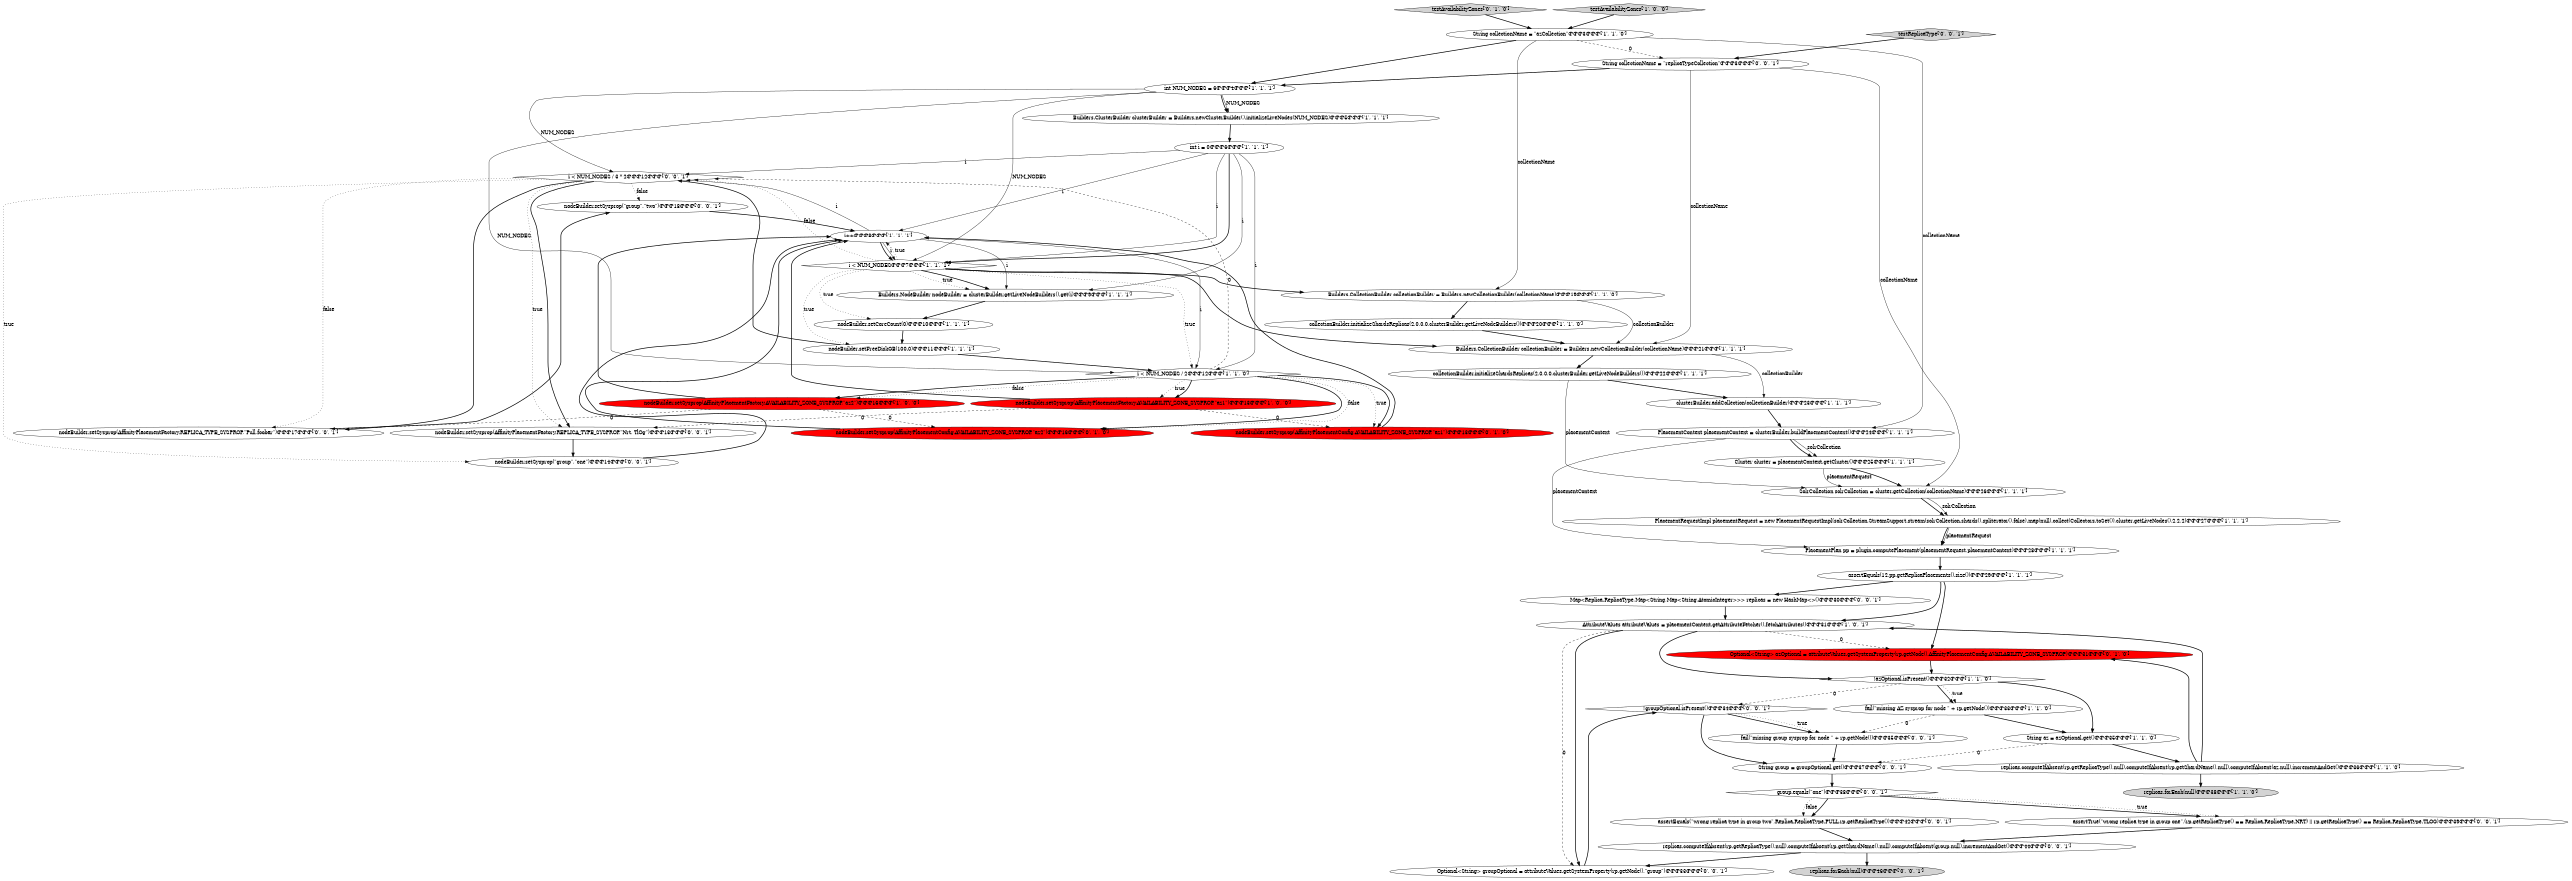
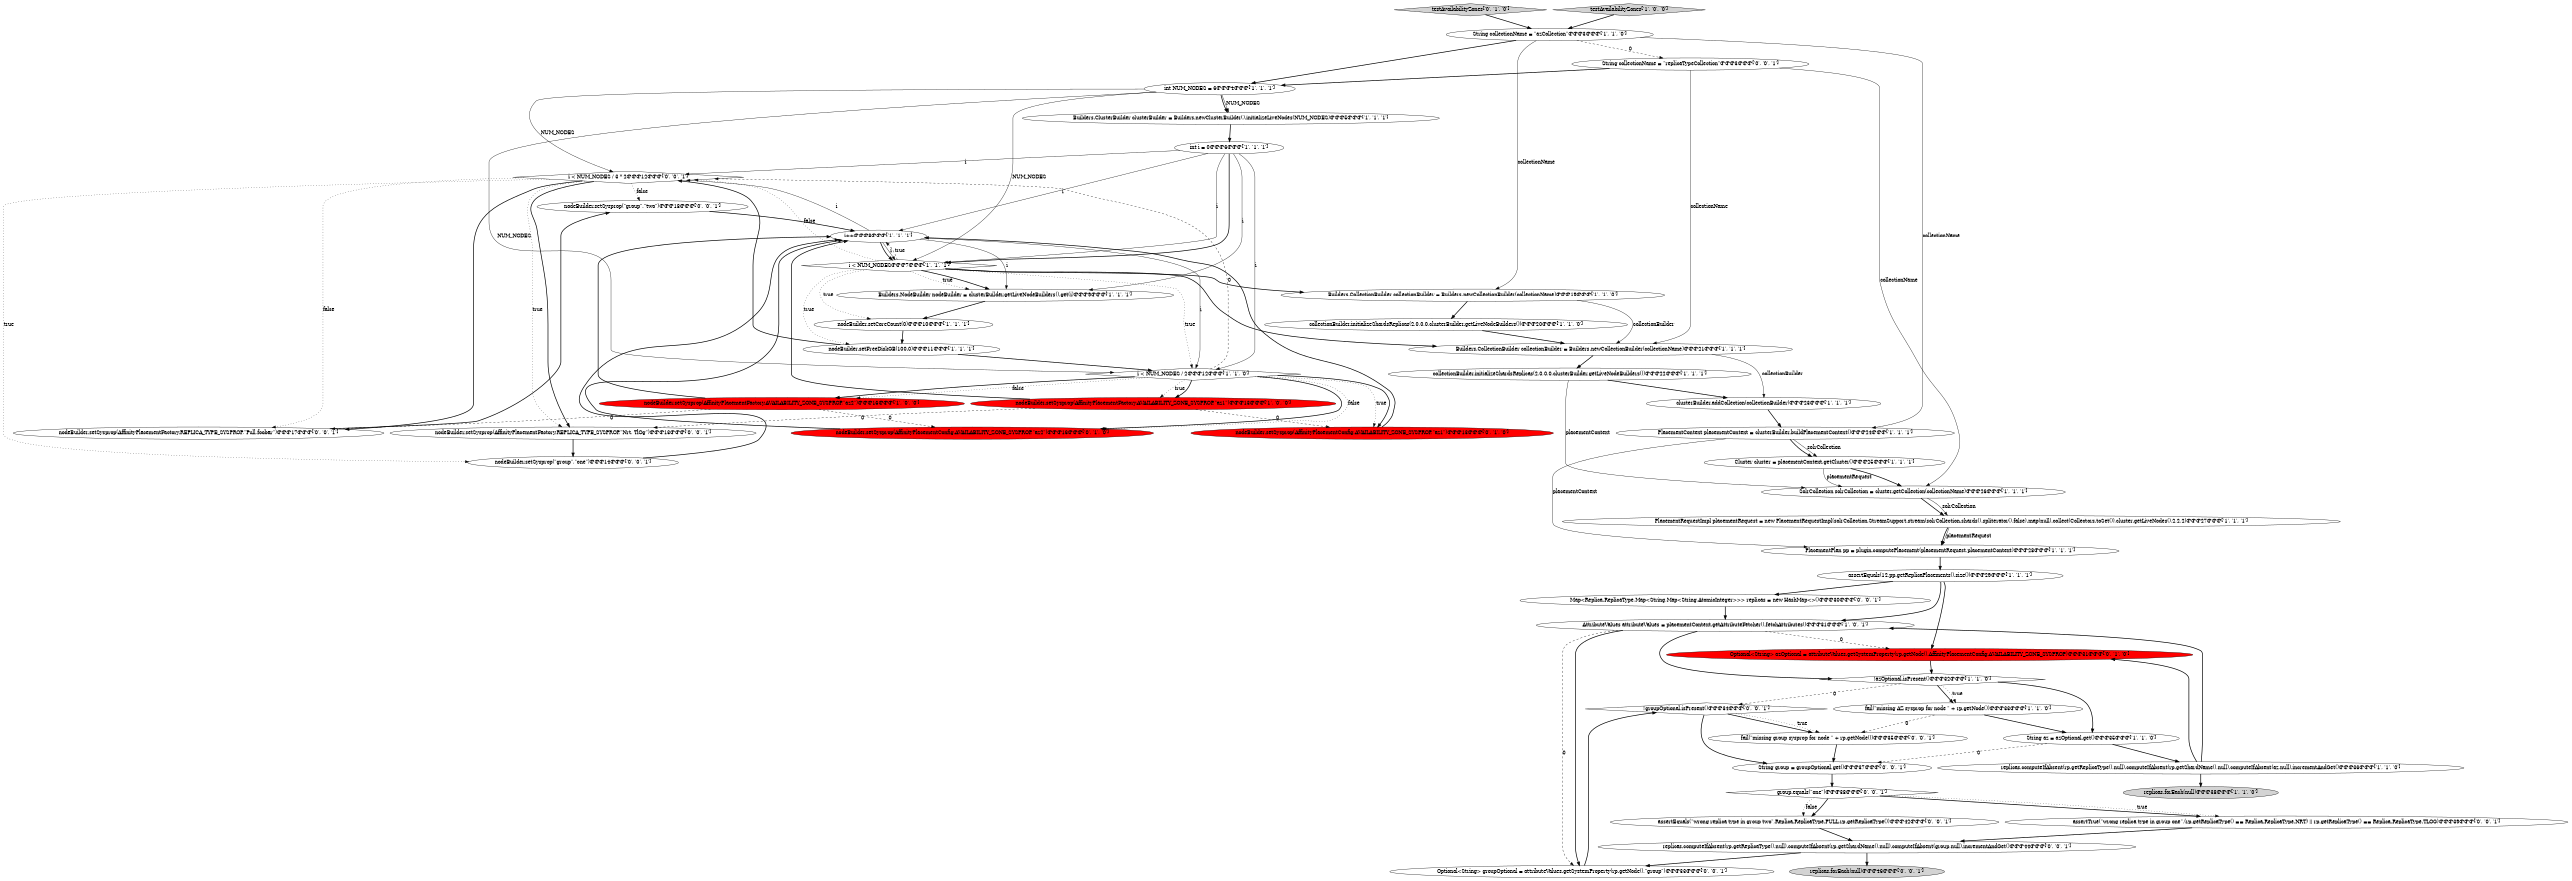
node "testReplicaType['0', '0', '1']": removed
edge "i < NUM_NODES@@@7@@@['1', '1', '1']" -> "i++@@@8@@@['1', '1', '1']": style dotted -> dashed
